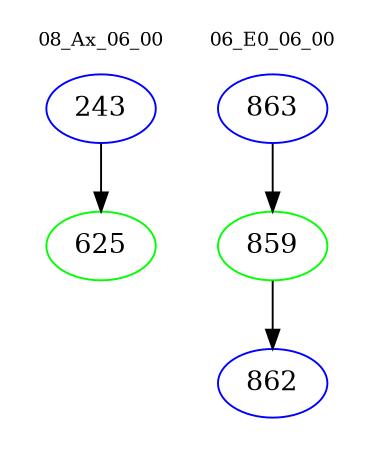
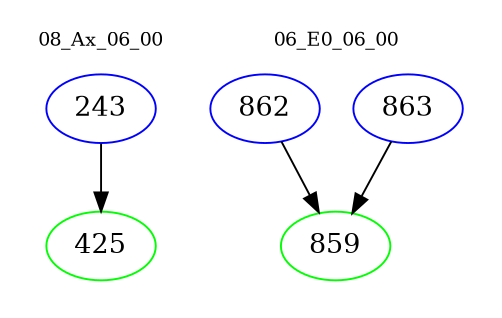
node "625": label "625" -> "425"
edge "859" -> "862": reversed
